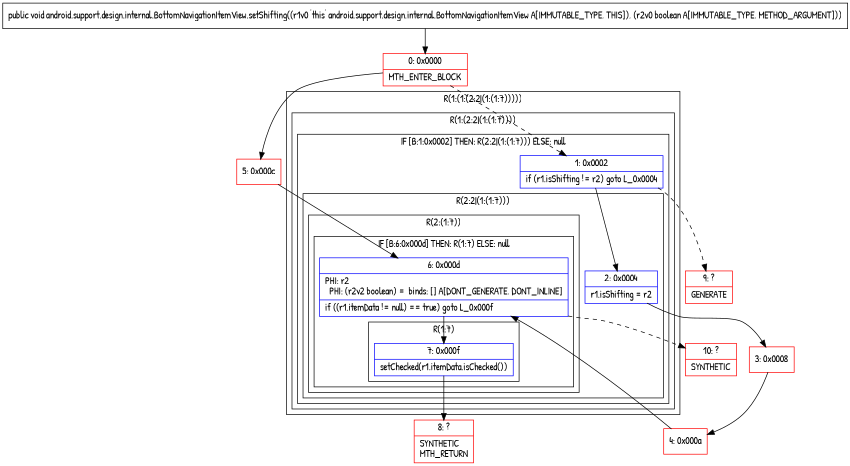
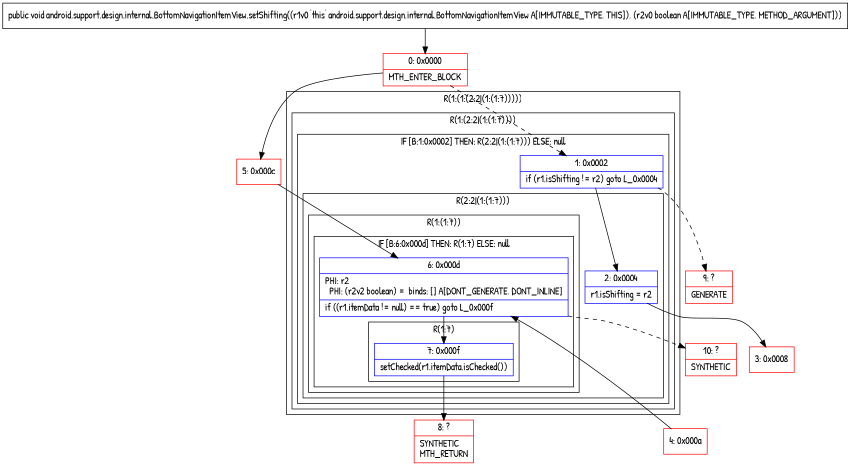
cluster "R(2:(1:7))": label "R(2:(1:7))" -> "R(1:(1:7))"
edge "3: 0x0008" -> "4: 0x000a": removed
